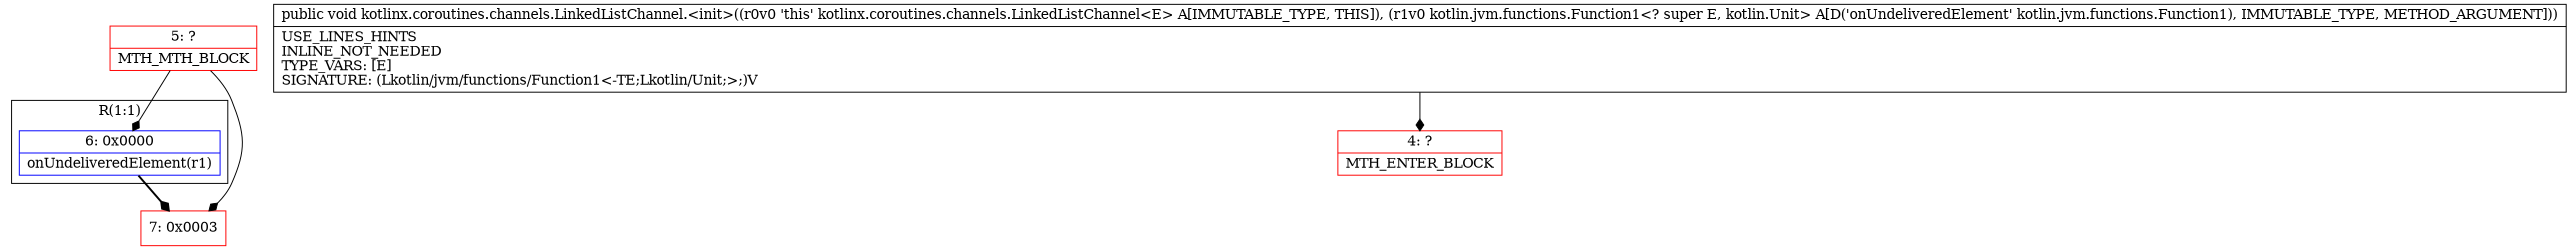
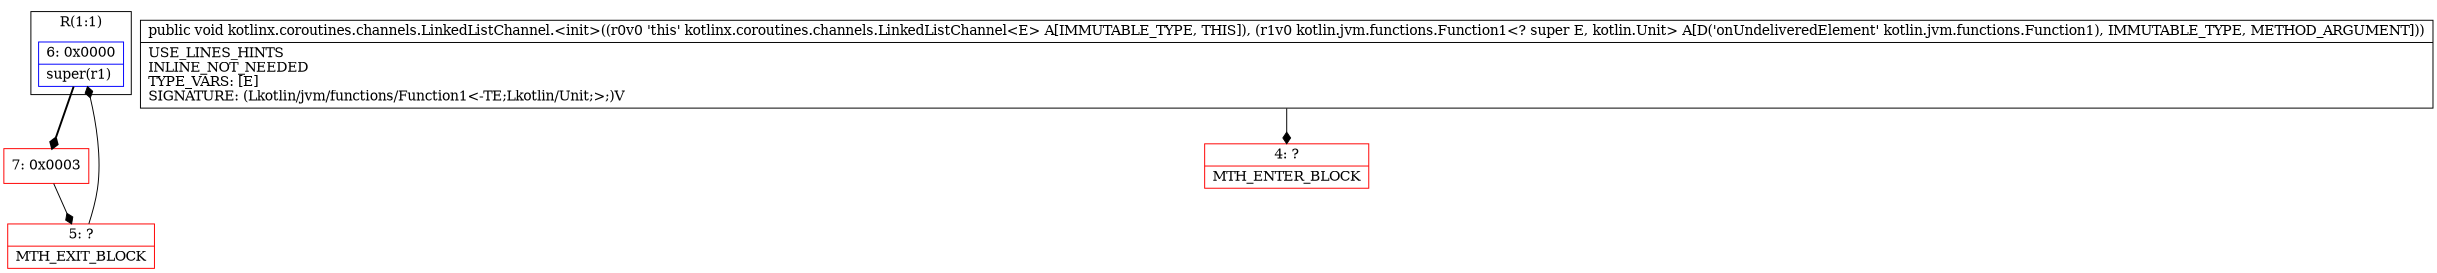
node "5: ?": text "MTH_MTH_BLOCK" -> "MTH_EXIT_BLOCK"
edge "5: ?" -> "7: 0x0003": reversed
node "6: 0x0000": text "onUndeliveredElement(r1)" -> "super(r1)"
